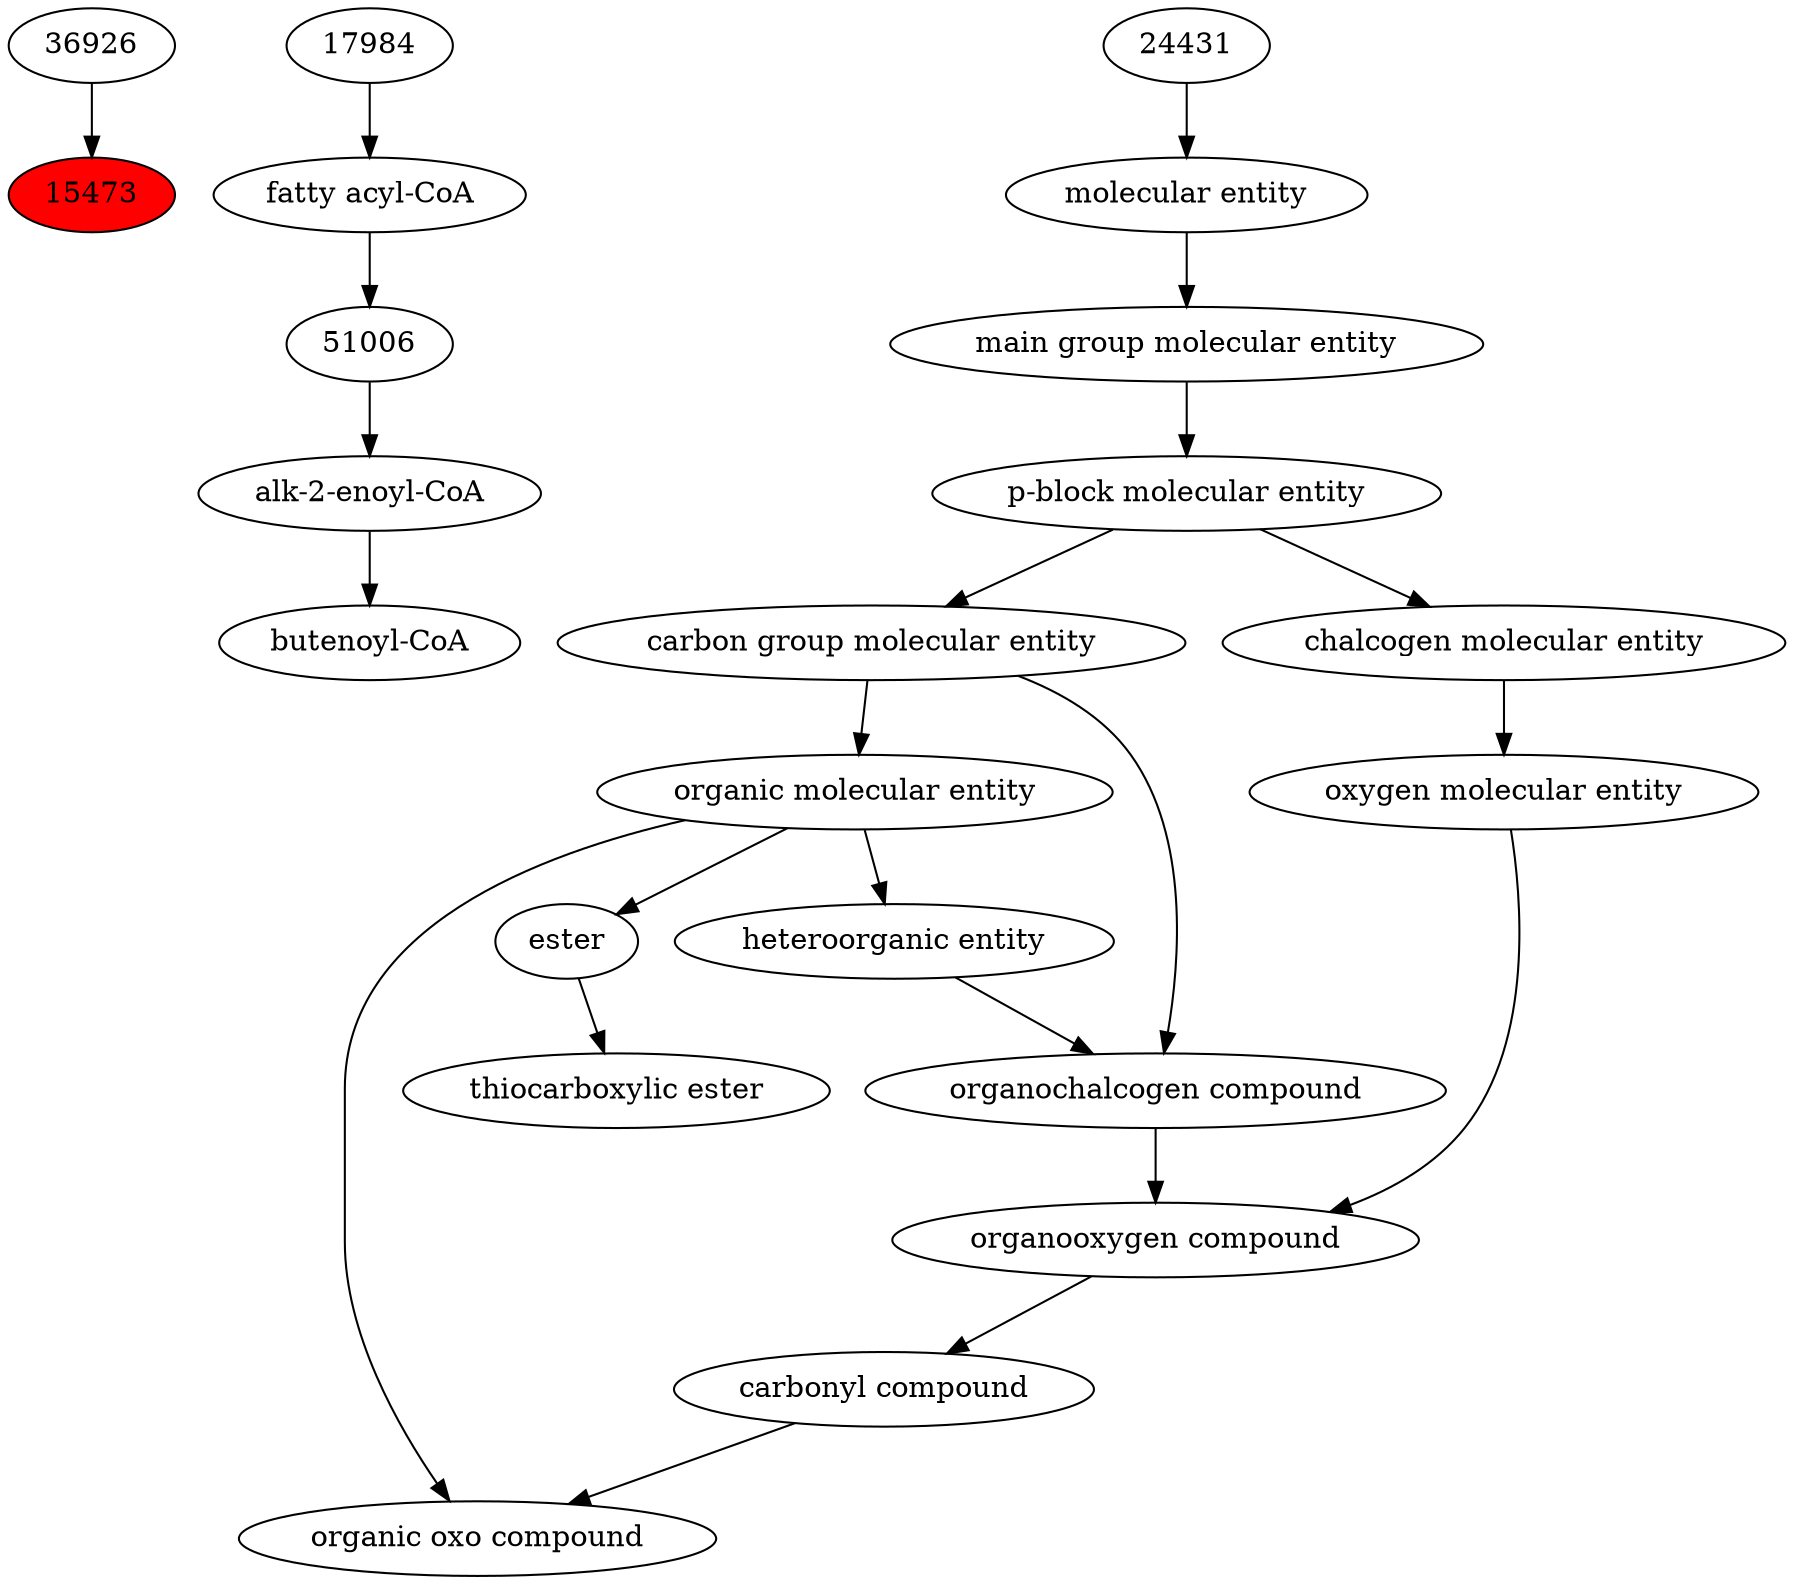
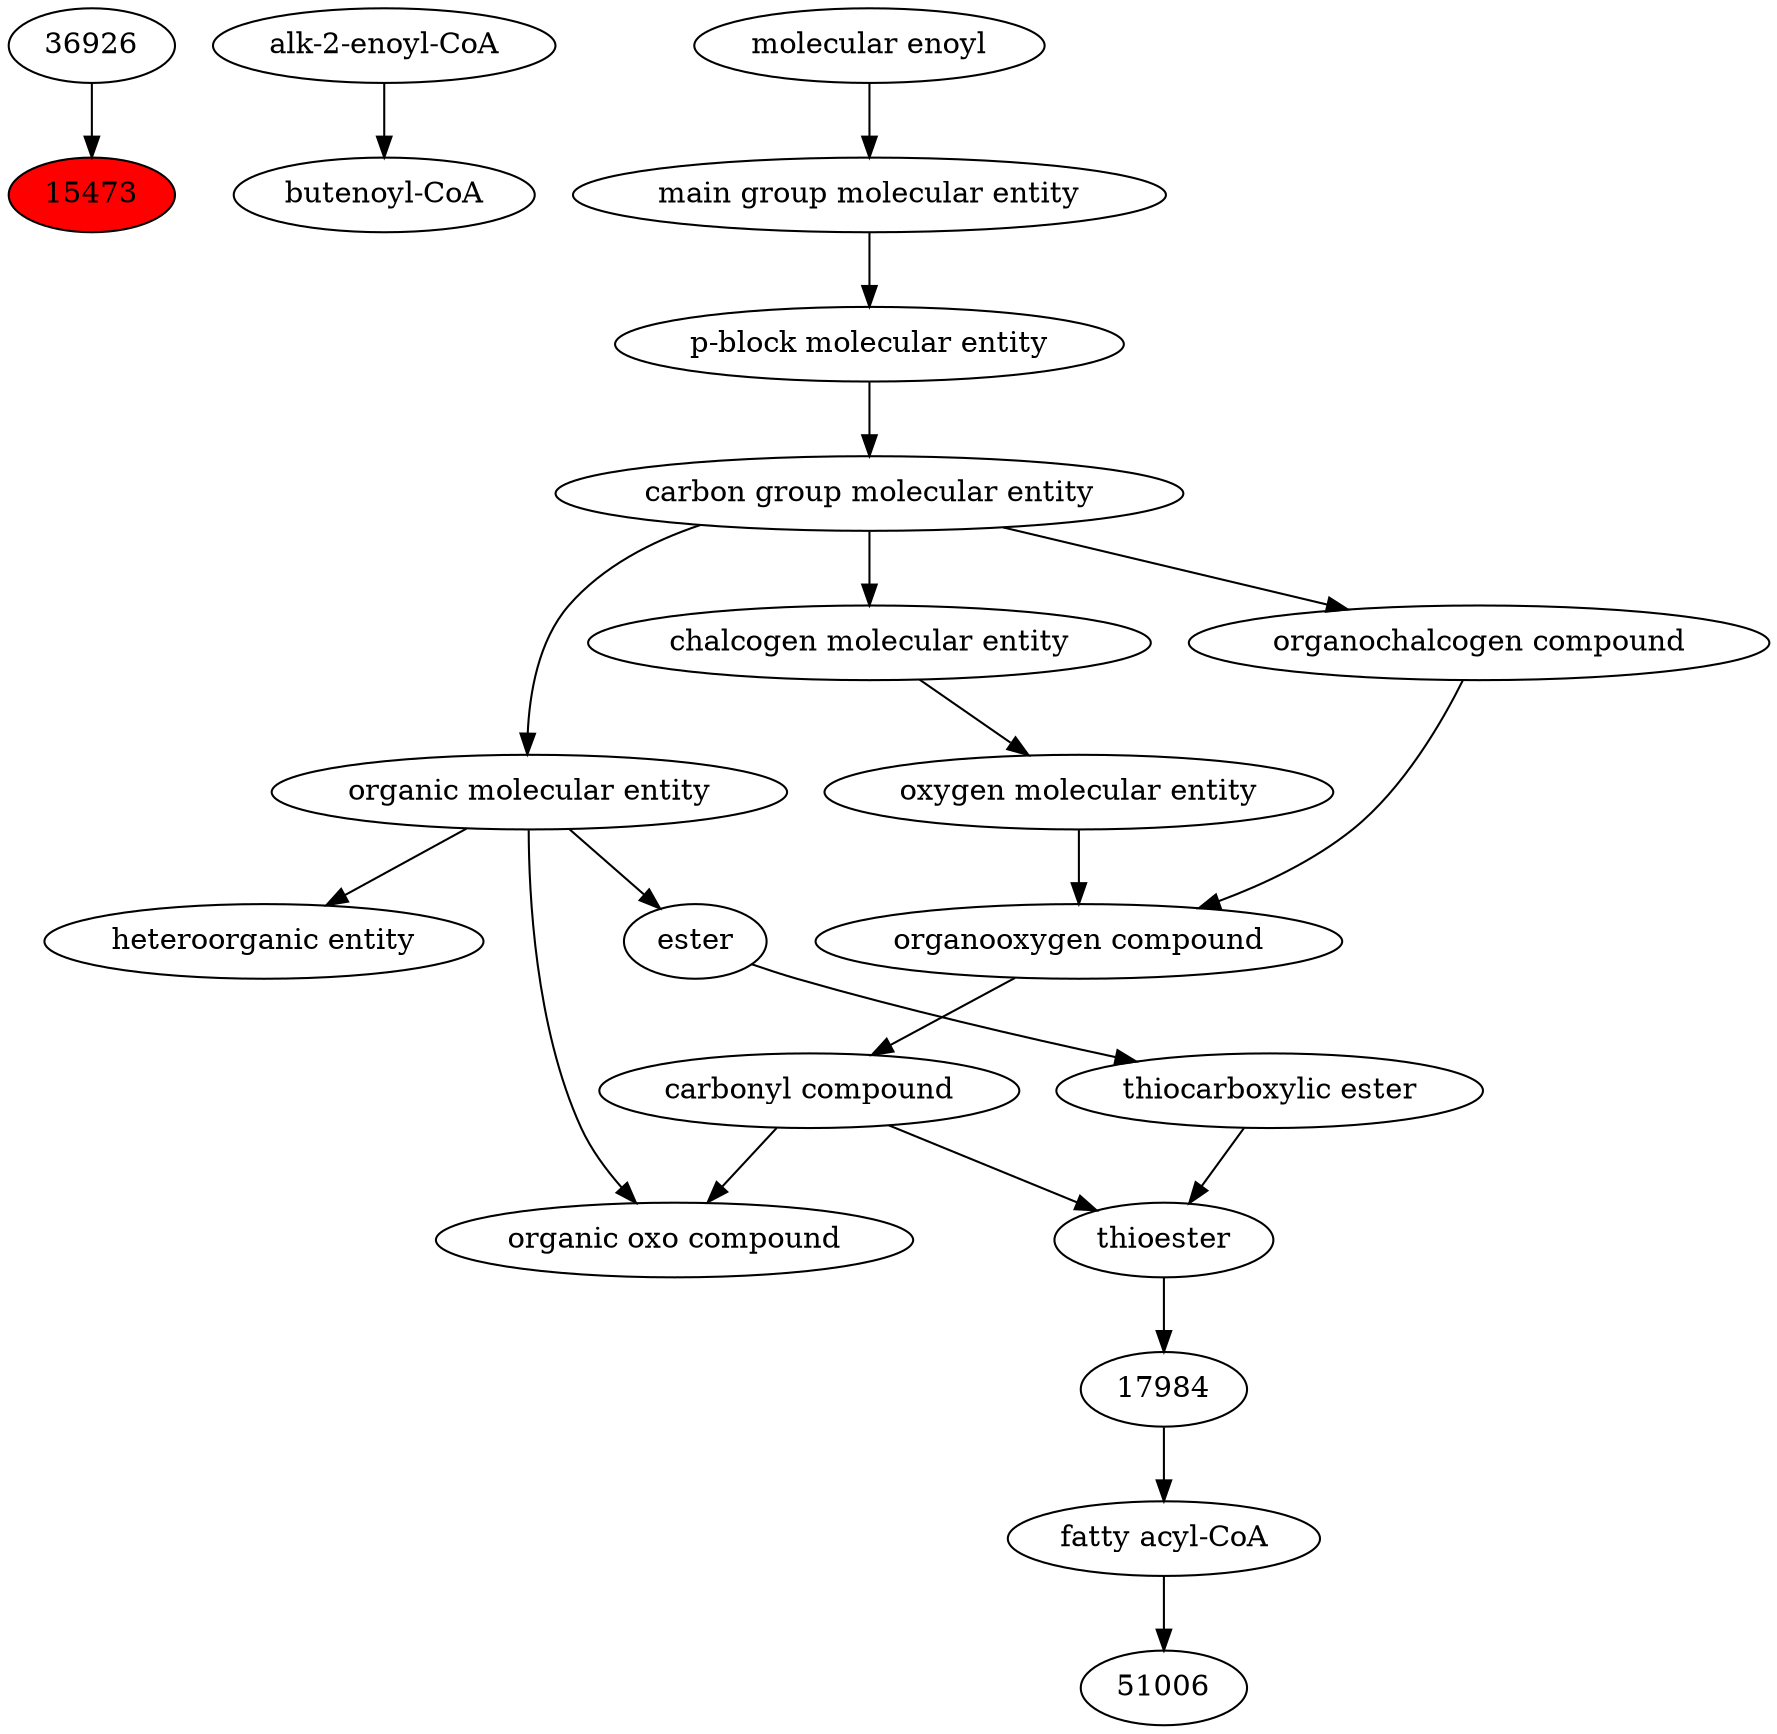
node "24431": removed
node "molecular entity": label "molecular entity" -> "molecular enoyl"
edge "51006" -> "alk-2-enoyl-CoA": removed
edge "p-block molecular entity" -> "chalcogen molecular entity": now "carbon group molecular entity" -> "chalcogen molecular entity"
edge "heteroorganic entity" -> "organochalcogen compound": removed
node "thioester": added
